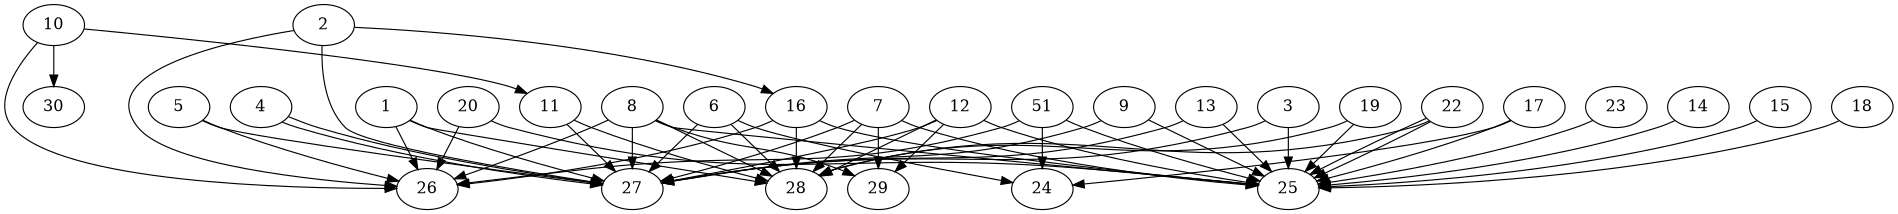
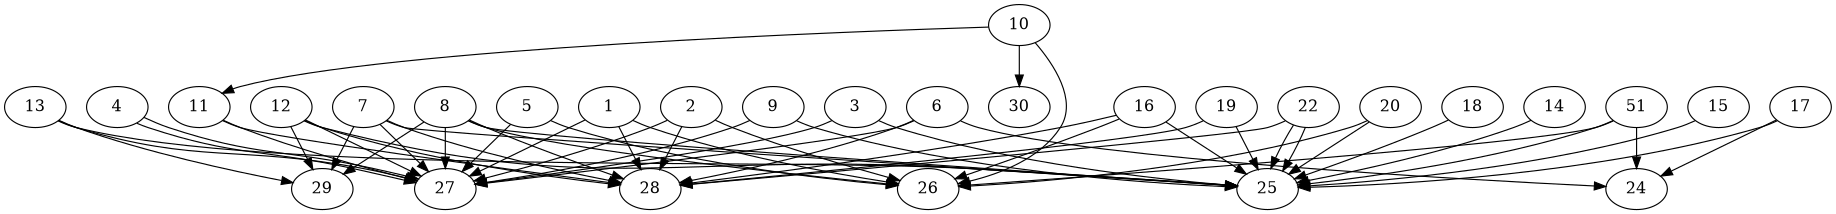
edge "2" -> "16": now "2" -> "28"
node "23": removed
edge "13" -> "29": added
